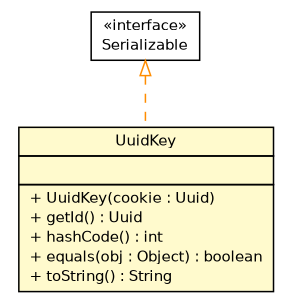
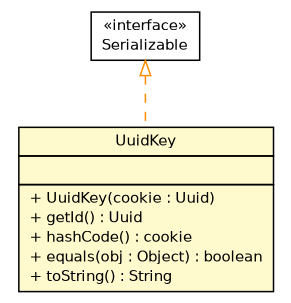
node "UuidKey": text "+ hashCode() : int" -> "+ hashCode() : cookie"
